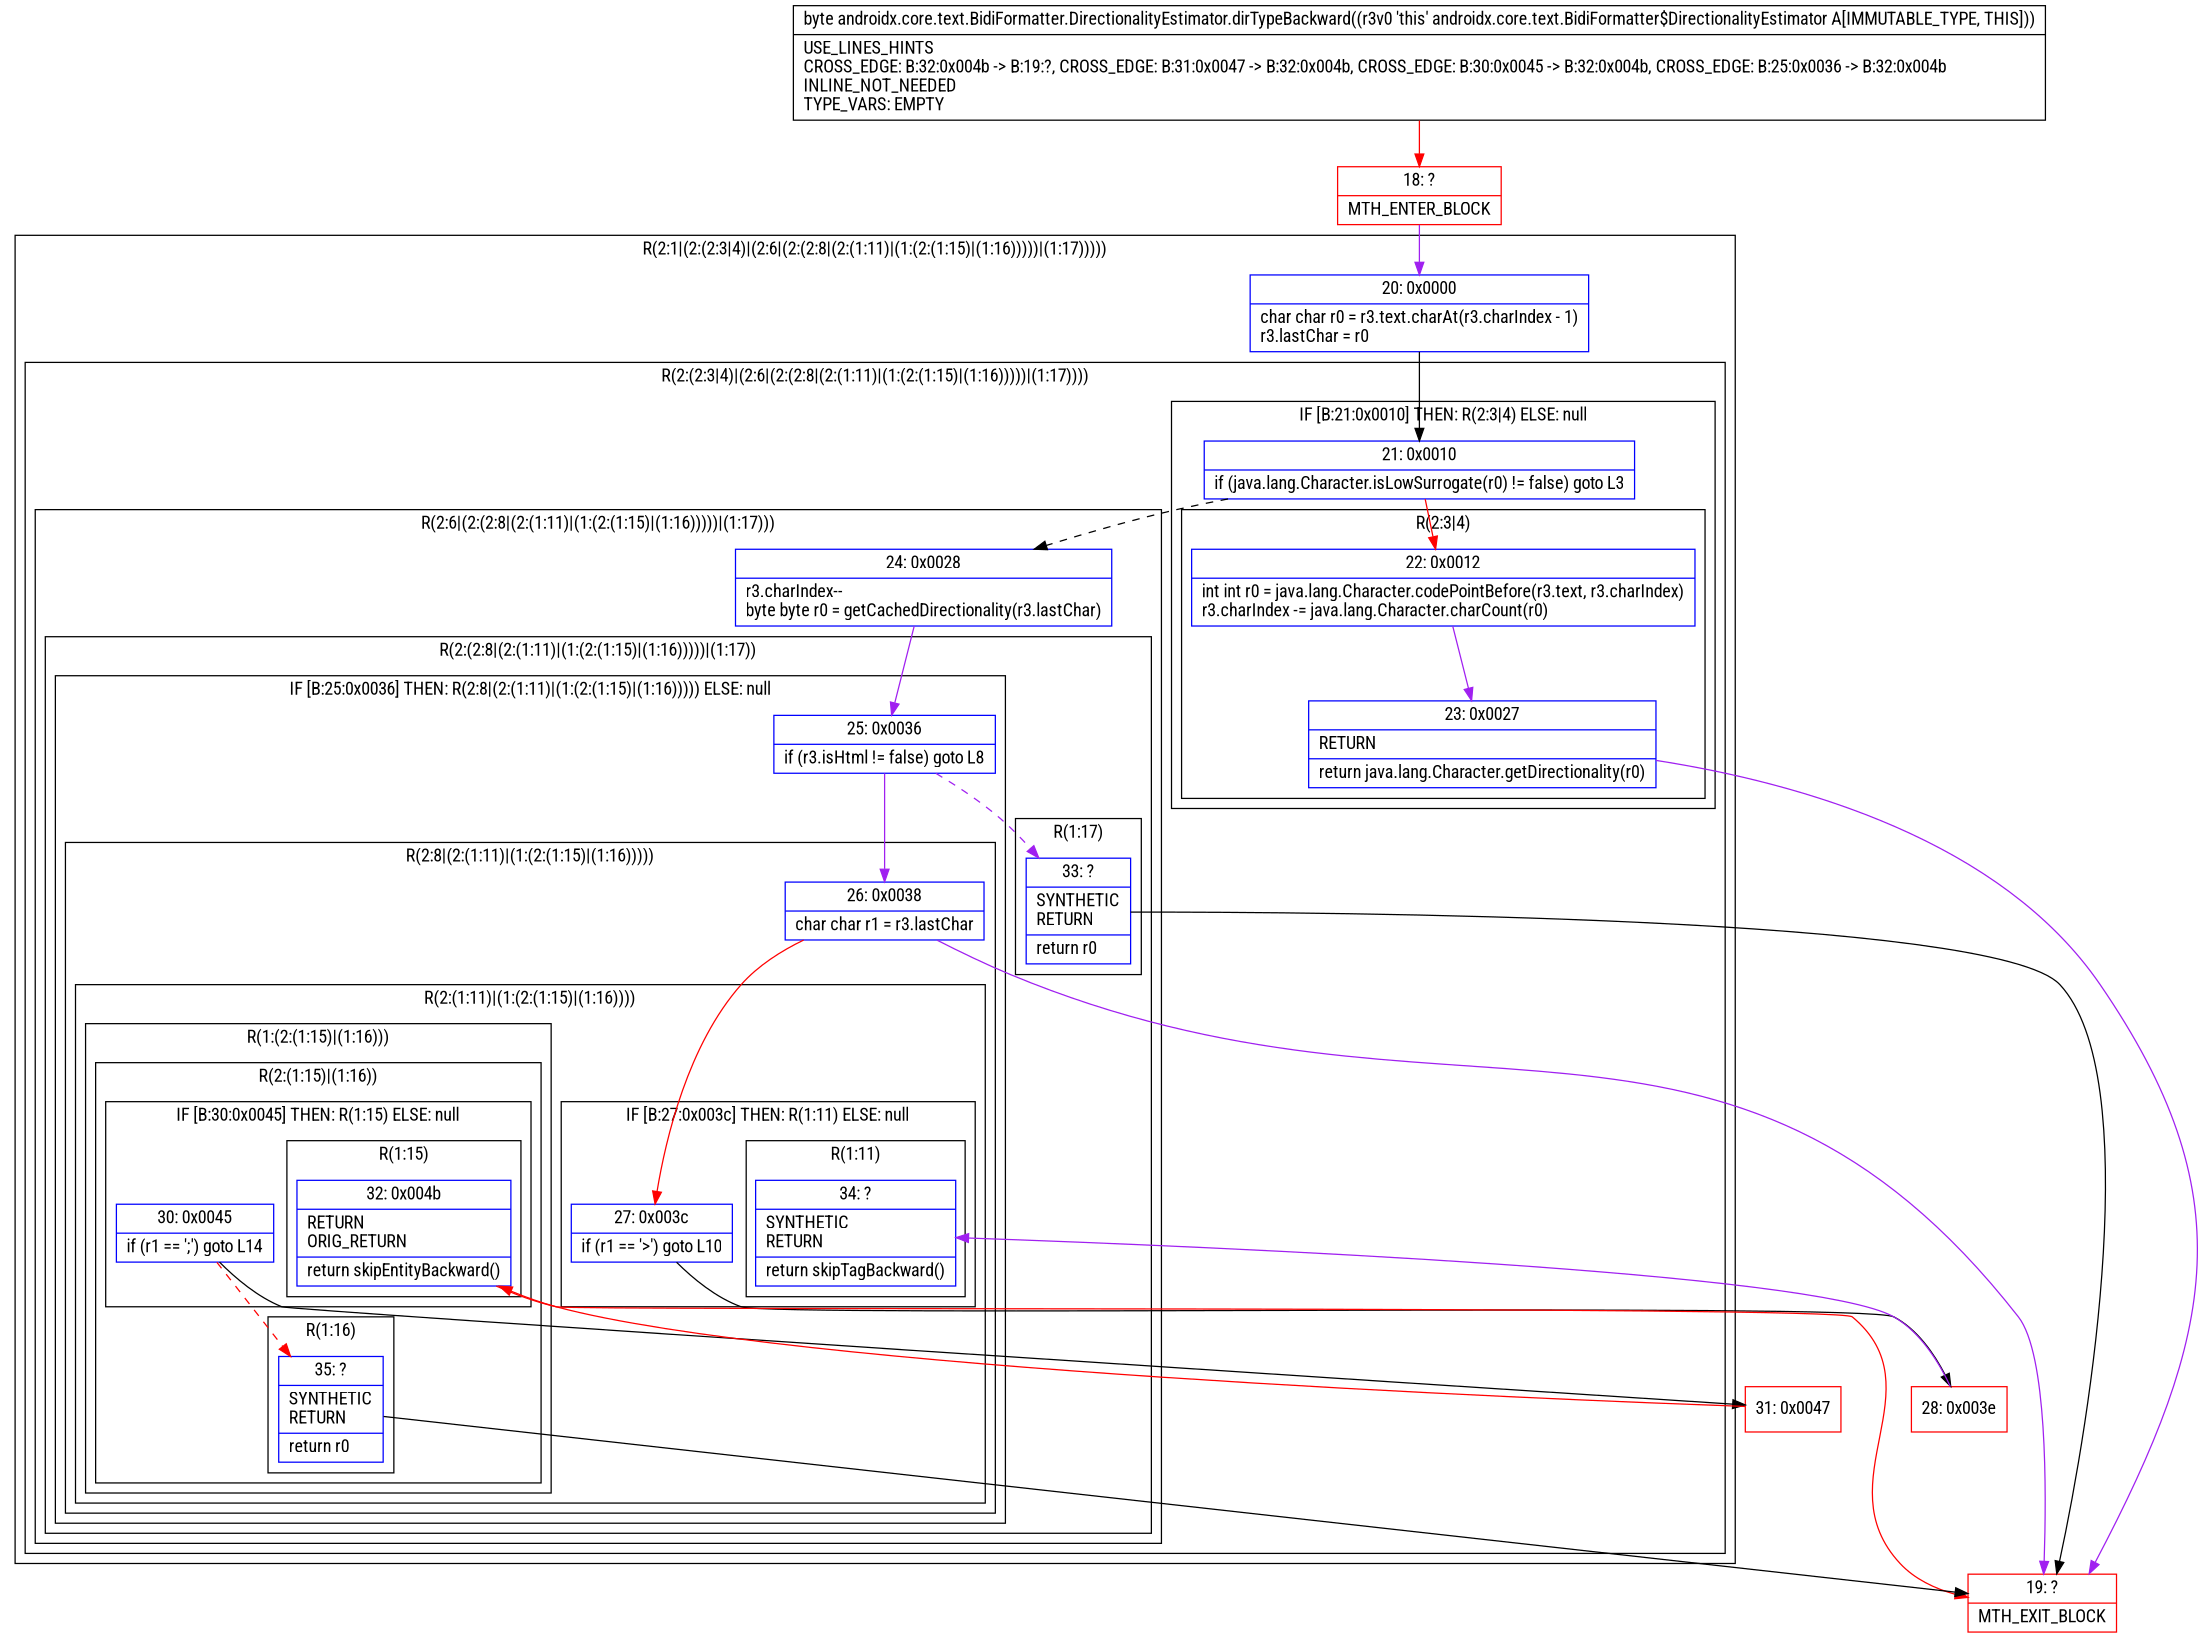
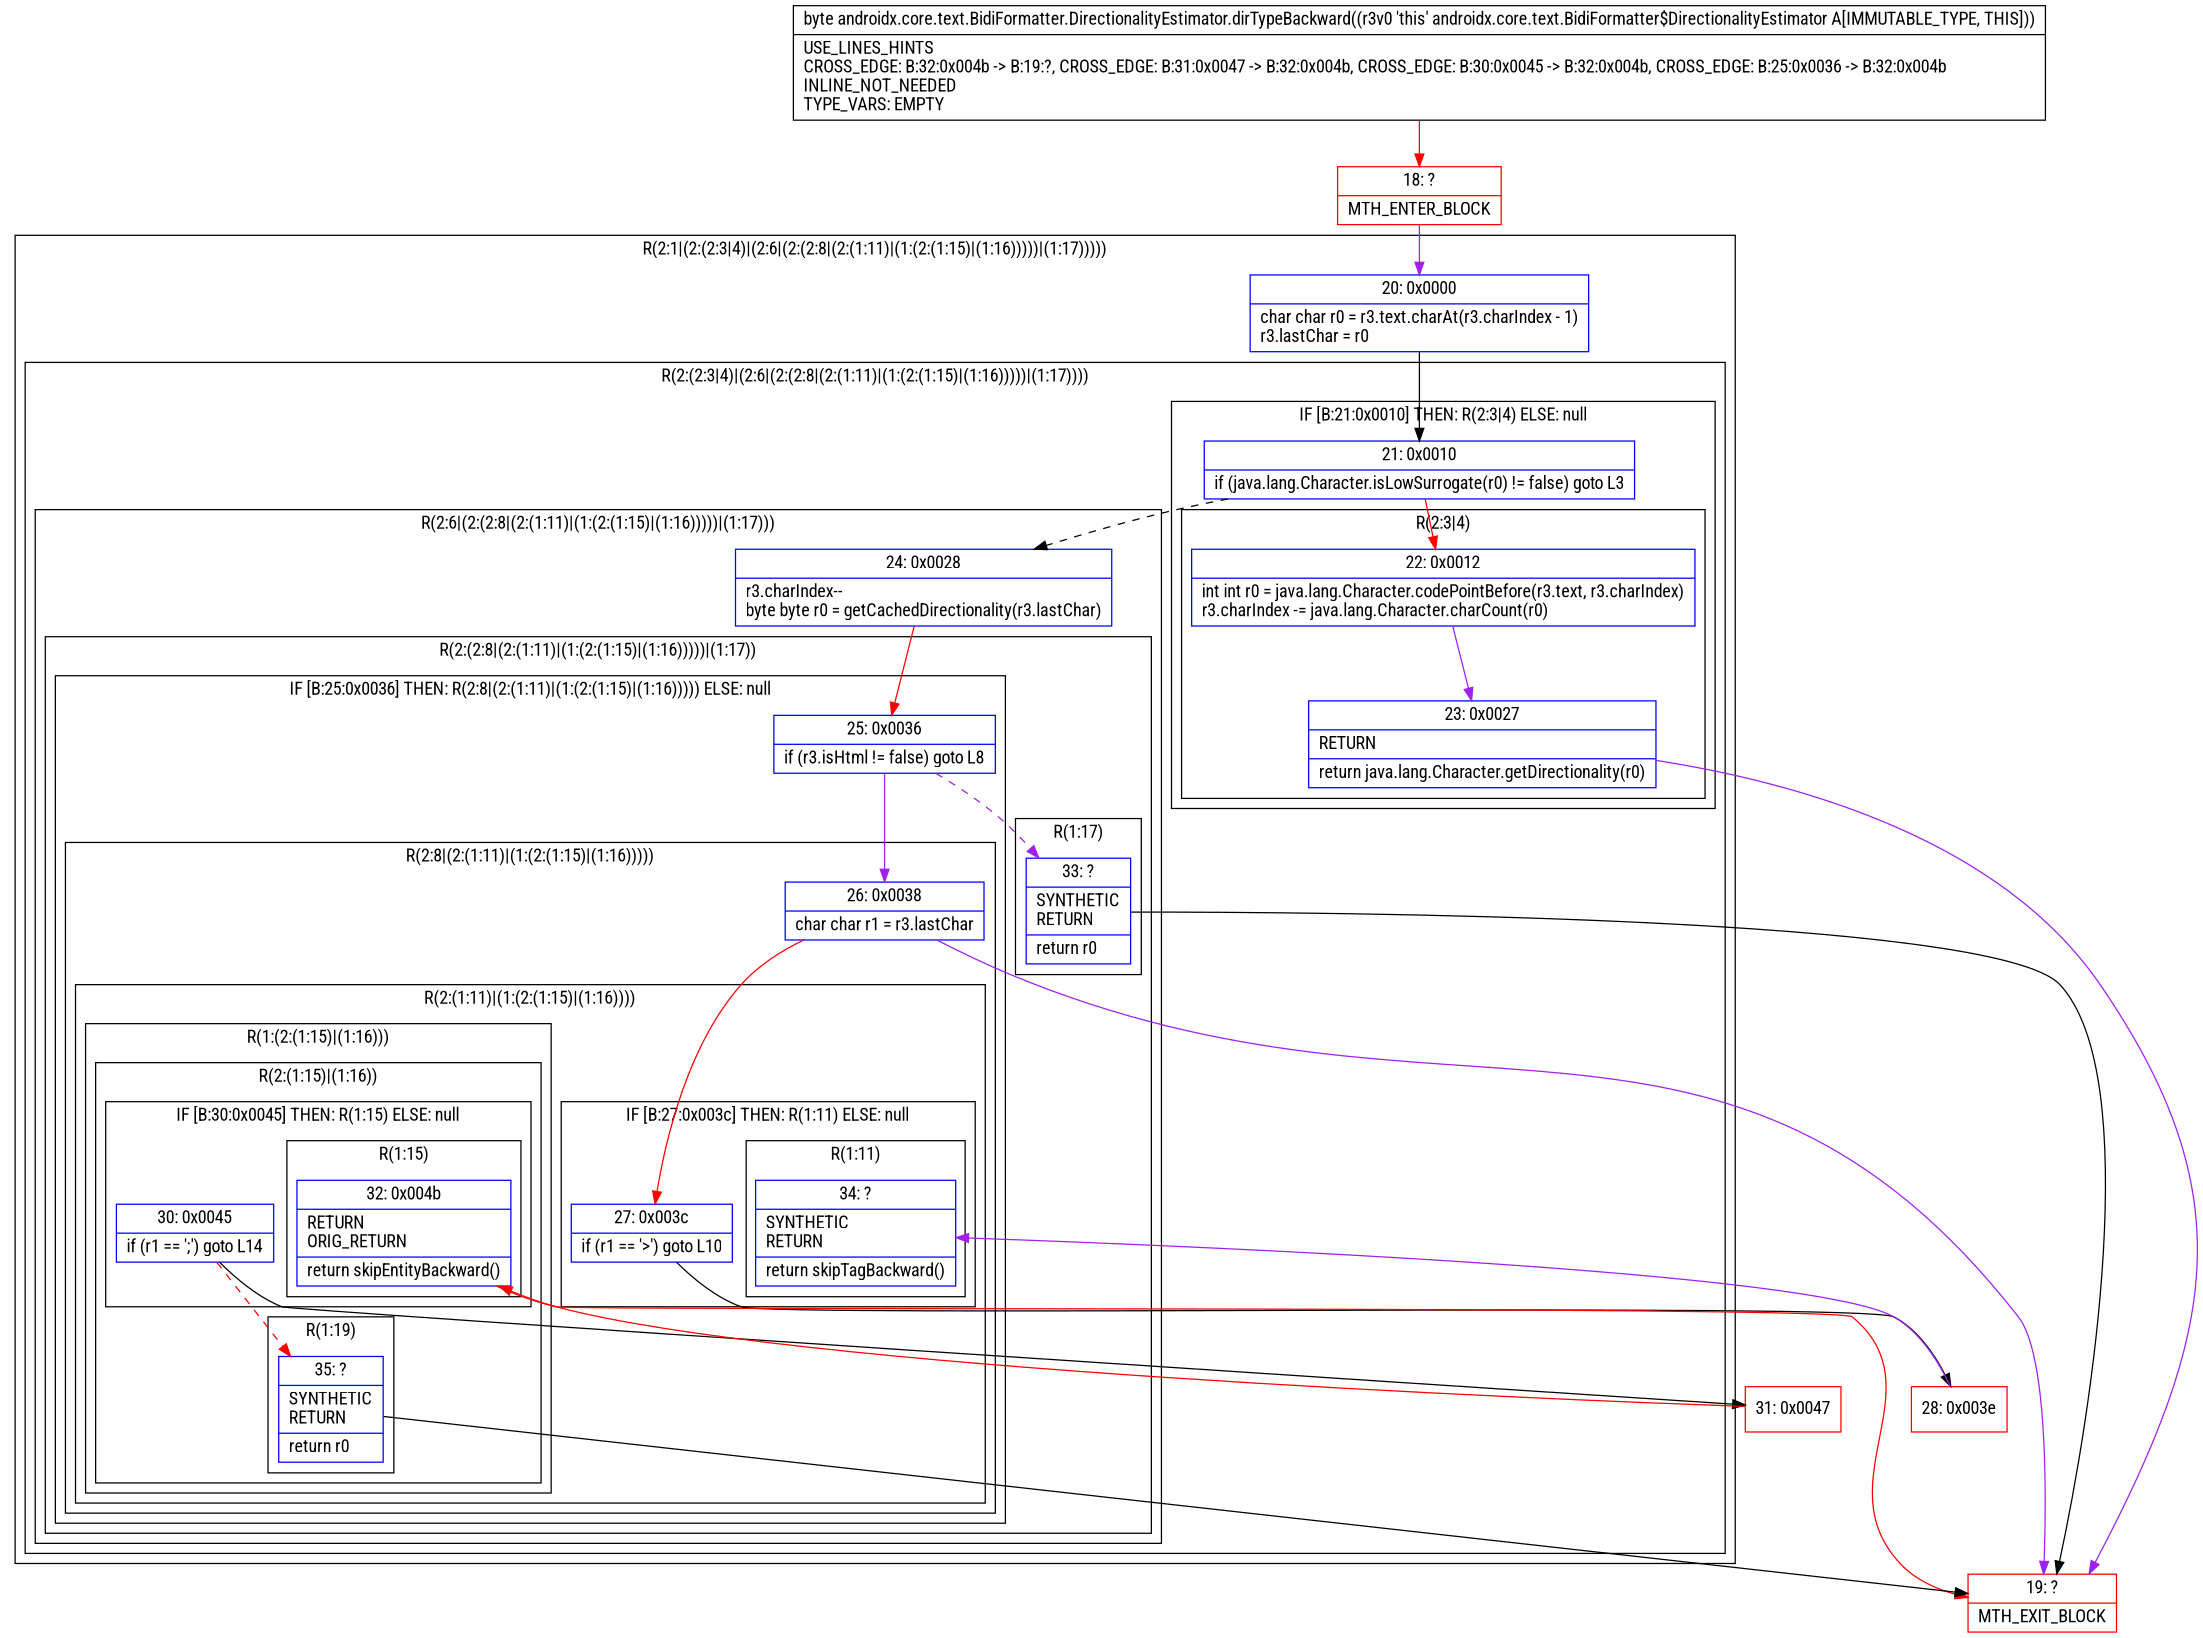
edge "24: 0x0028" -> "25: 0x0036": color purple -> red
cluster "R(1:16)": label "R(1:16)" -> "R(1:19)"
